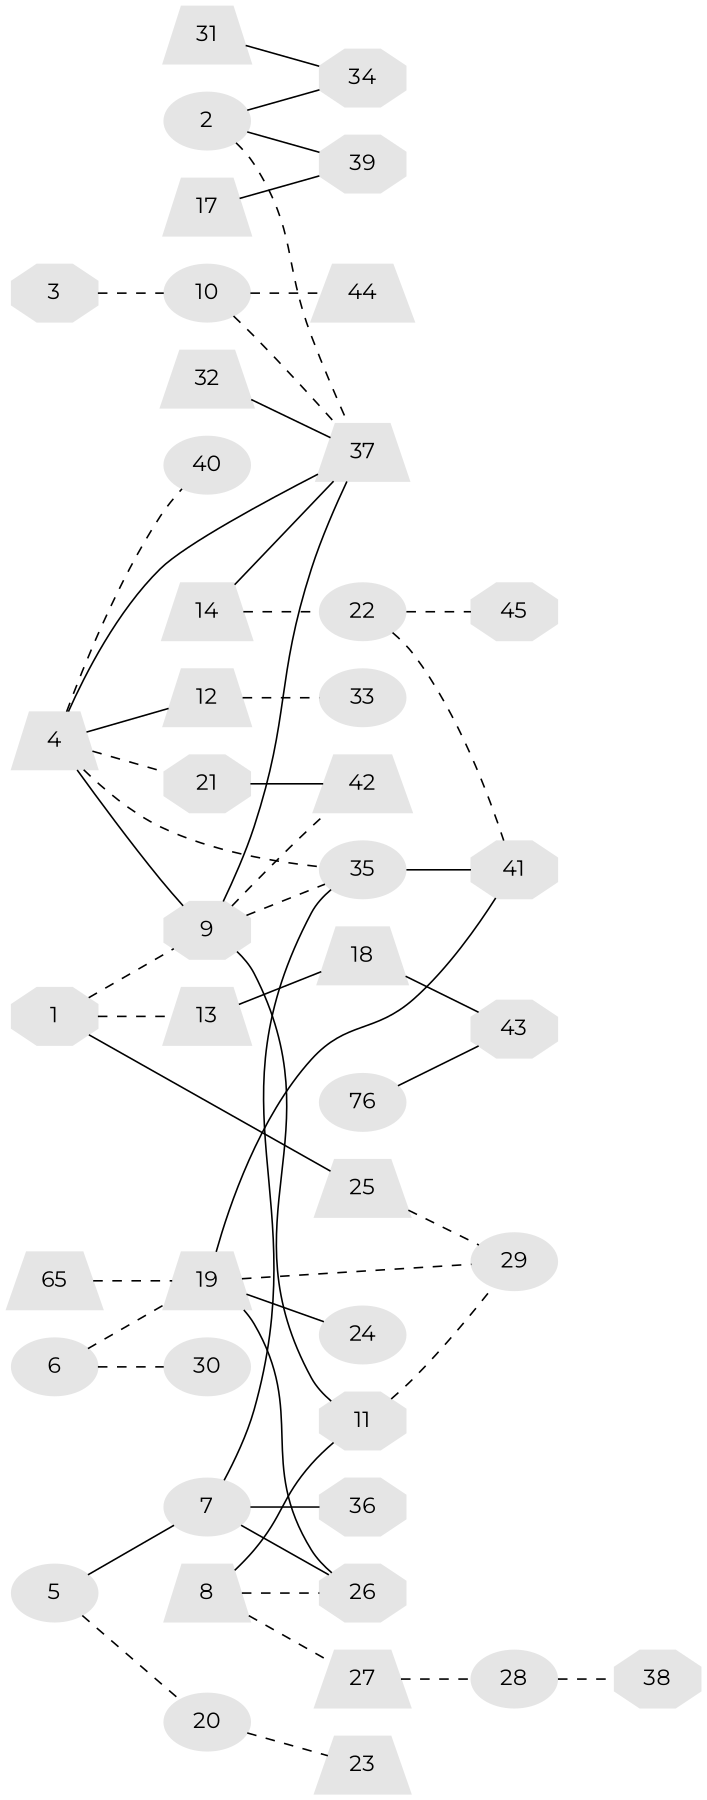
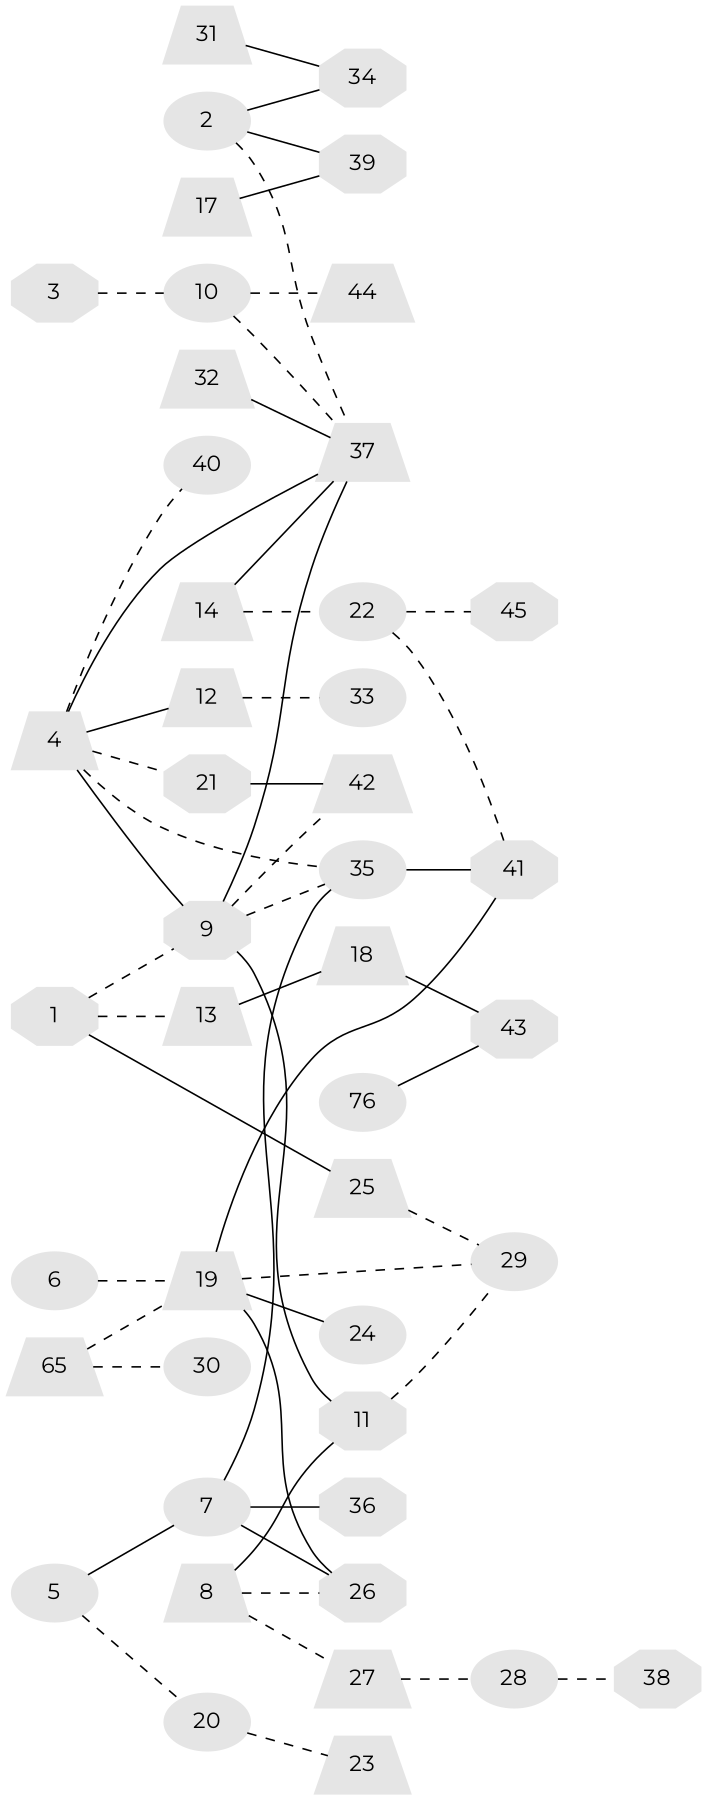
edge "6" -- "30": now "65" -- "30"
